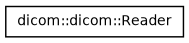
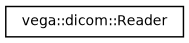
node "dicom::dicom::Reader": label "dicom::dicom::Reader" -> "vega::dicom::Reader"
